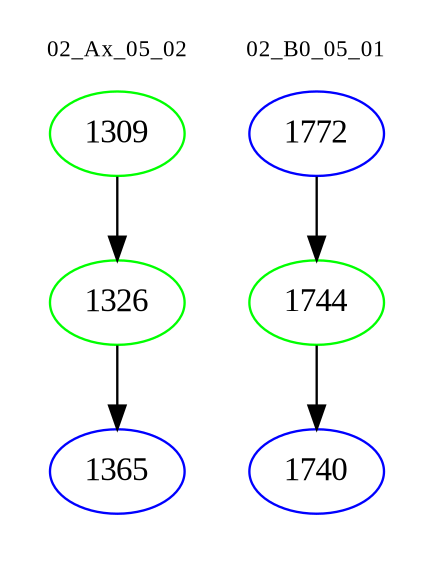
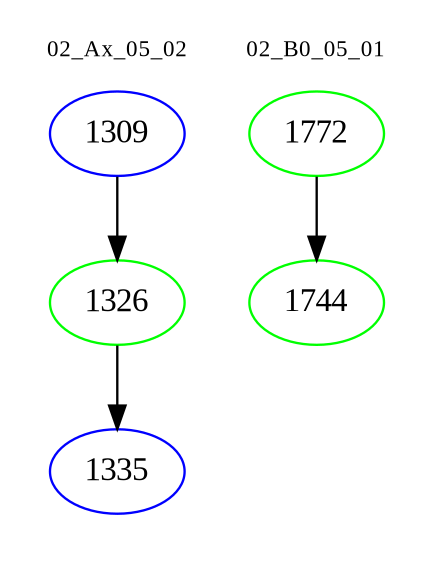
node "1309": color green -> blue
node "1772": color blue -> green
node "1365": label "1365" -> "1335"
node "1740": removed
